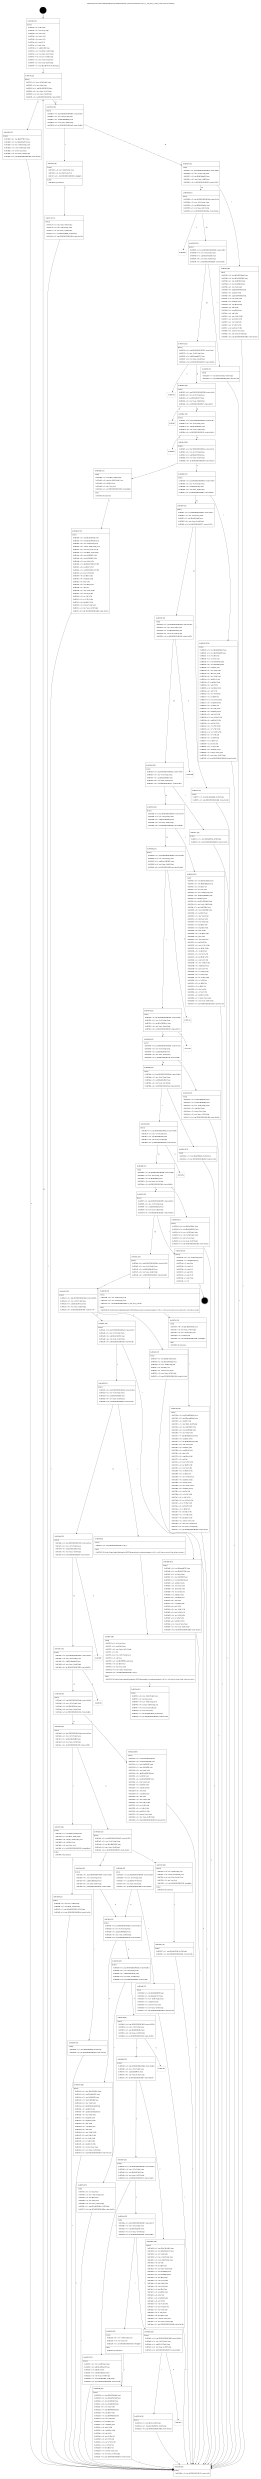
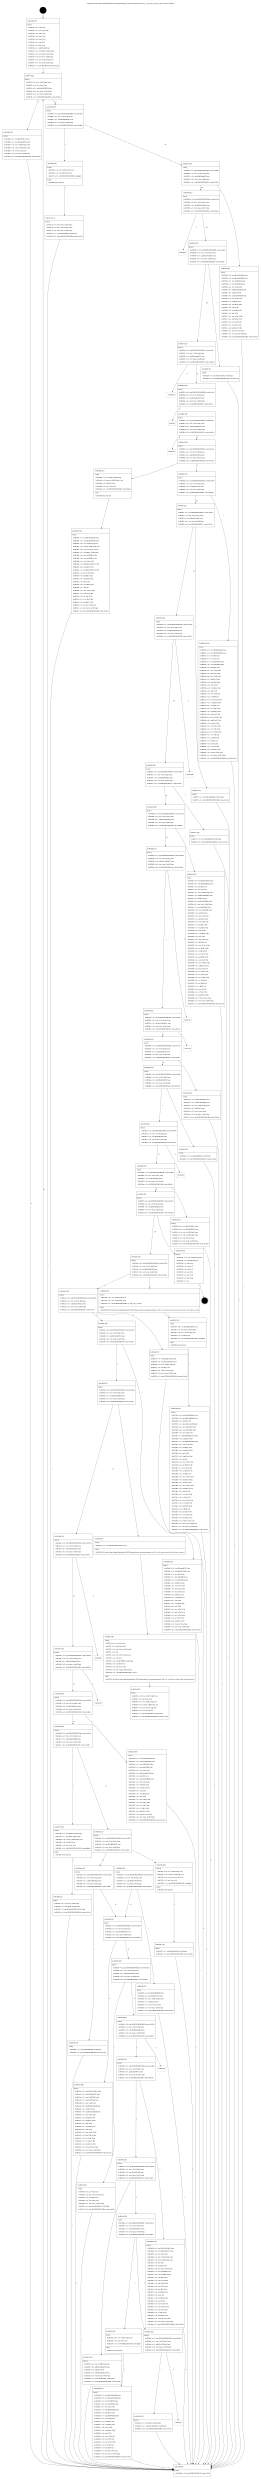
edge "0x401893 [25]" -> "0x4018ac [25]": removed, label "28"
